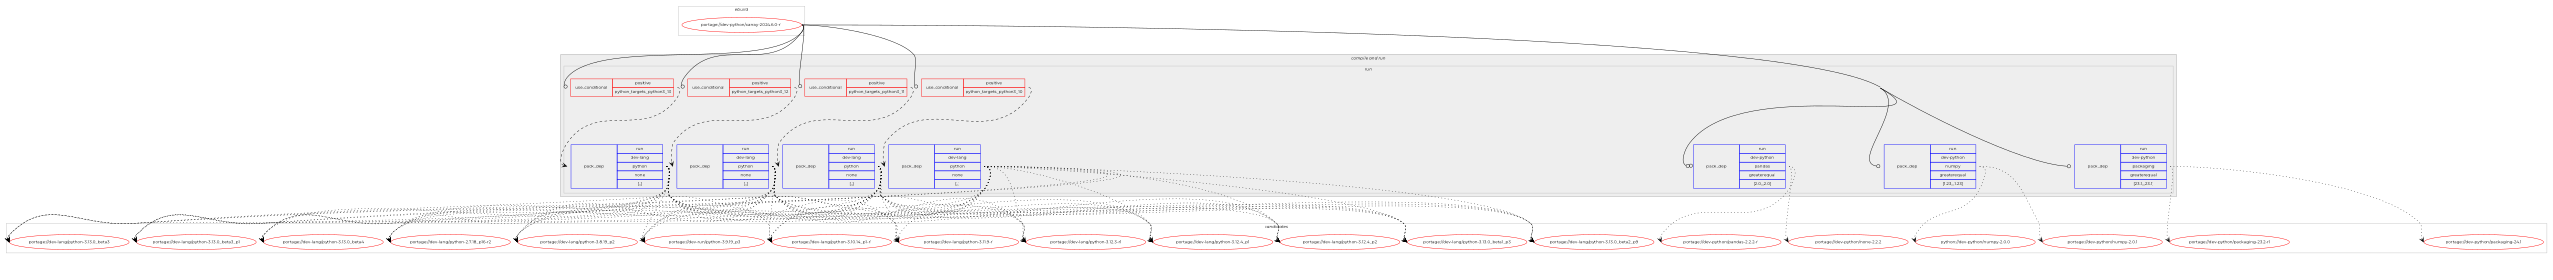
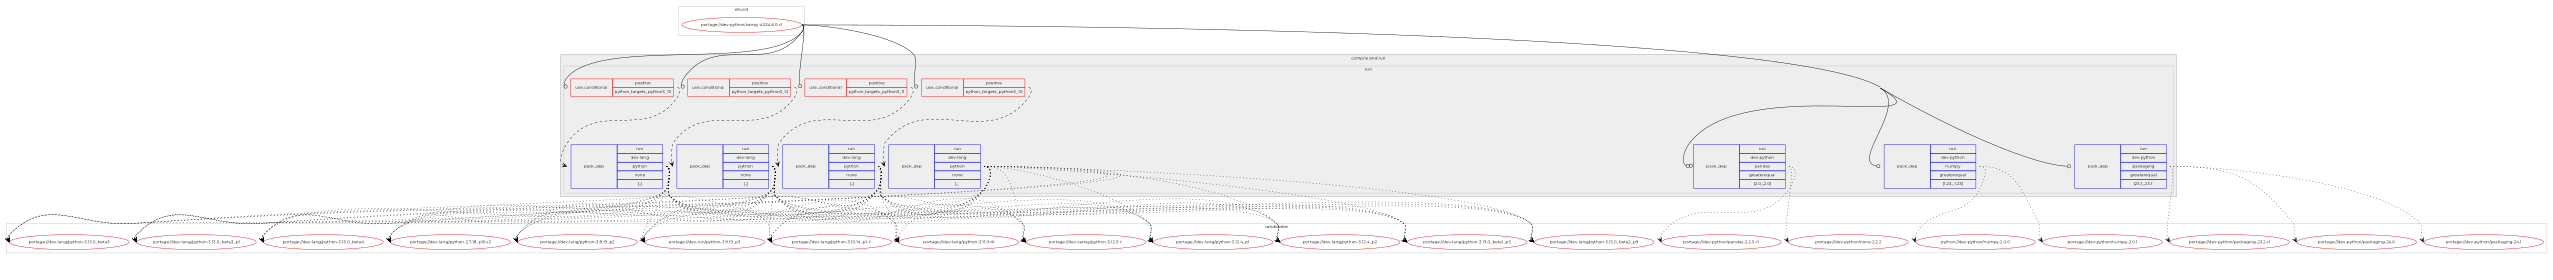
node "portage://dev-python/xarray-2024.6.0-r1": label "portage://dev-python/xarray-2024.6.0-r1" -> "portage://dev-python/xarray-4024.6.0-r1"
node "portage://dev-lang/python-3.11.9-r1": label "portage://dev-lang/python-3.11.9-r1" -> "portage://dev-lang/python-3.11.9-r6"
node "portage://dev-lang/python-3.12.3-r1": label "portage://dev-lang/python-3.12.3-r1" -> "portage://dev-xarray/python-3.12.3-r1"
node "portage://dev-python/pandas-2.2.2-r1": label "portage://dev-python/pandas-2.2.2-r1" -> "portage://dev-python/pandas-2.2.5-r1"
node "portage://dev-python/packaging-24.0": added
